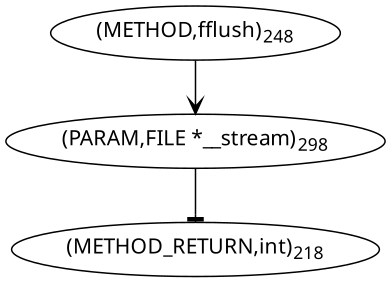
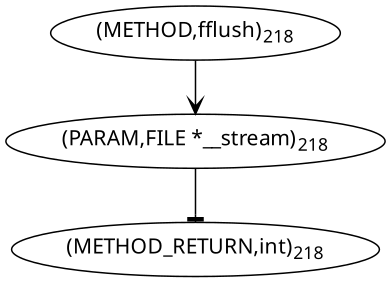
node "(METHOD,fflush)": text "248" -> "218"
node "(PARAM,FILE *__stream)": text "298" -> "218"
